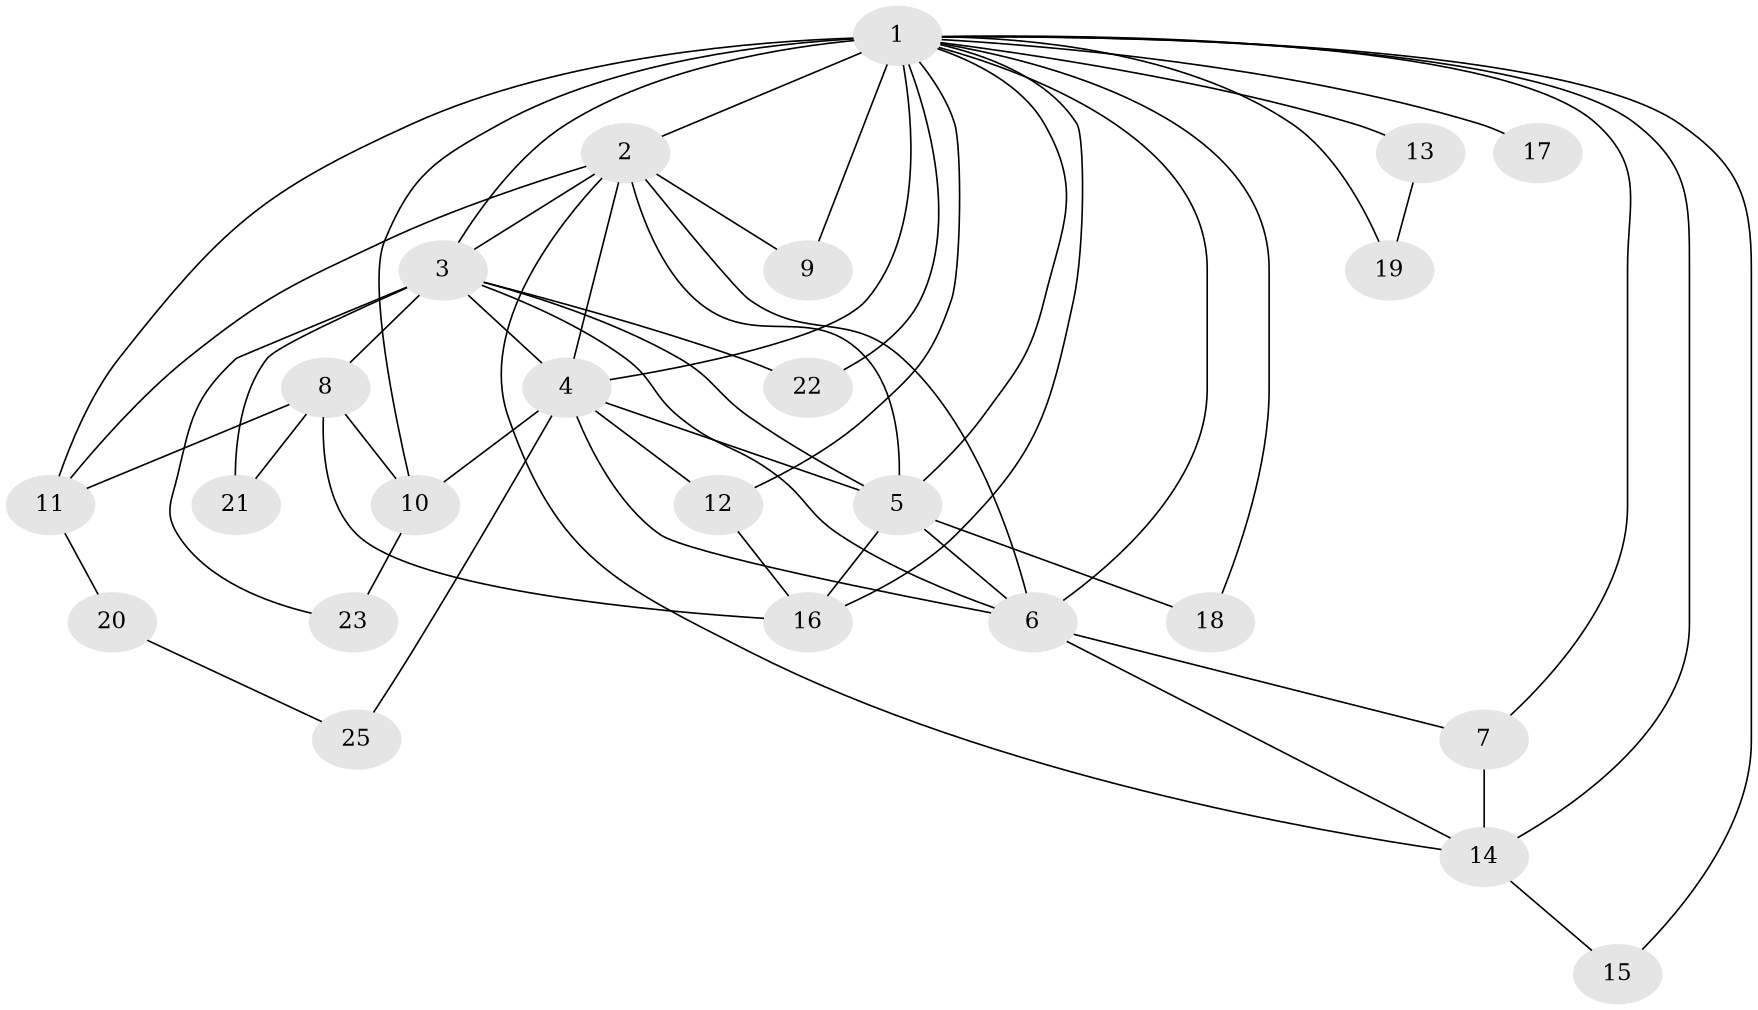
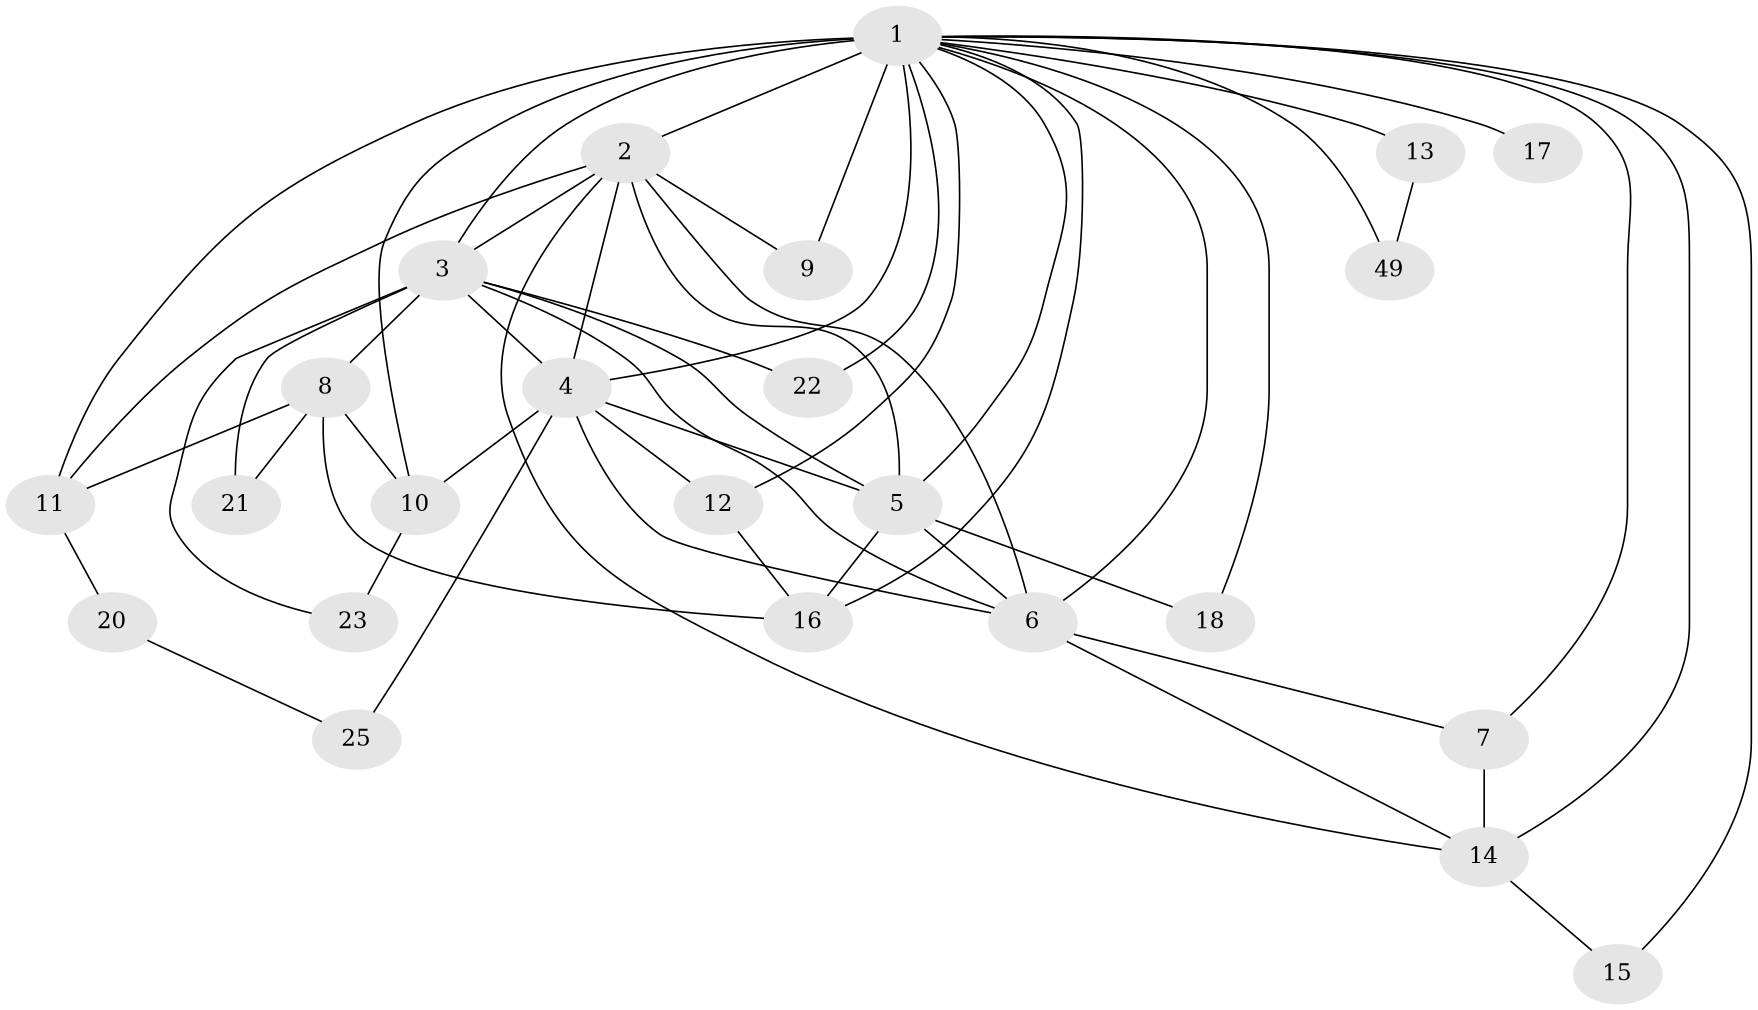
node "19": label "19" -> "49"
